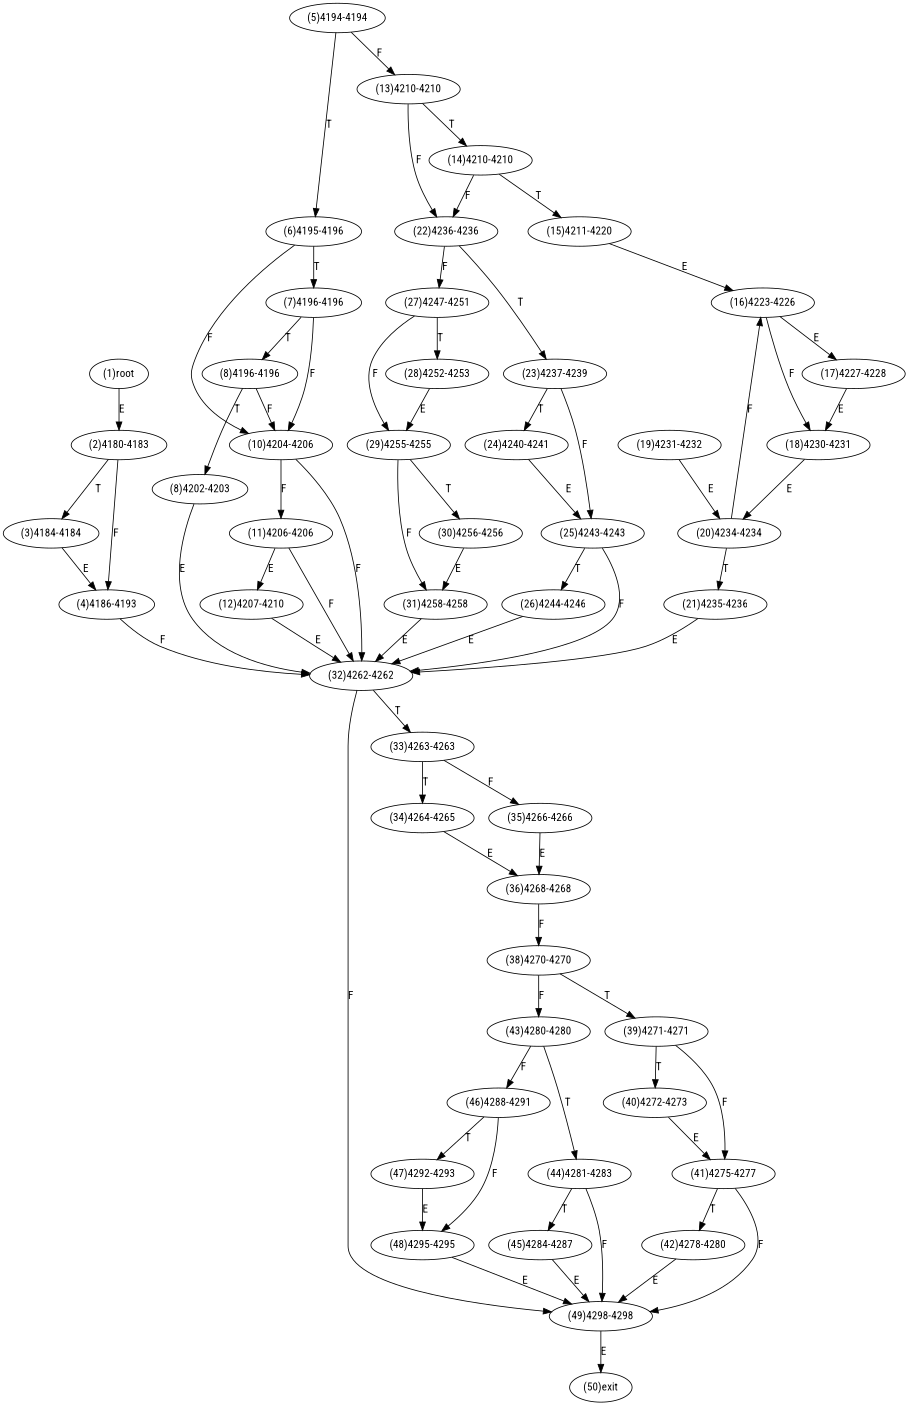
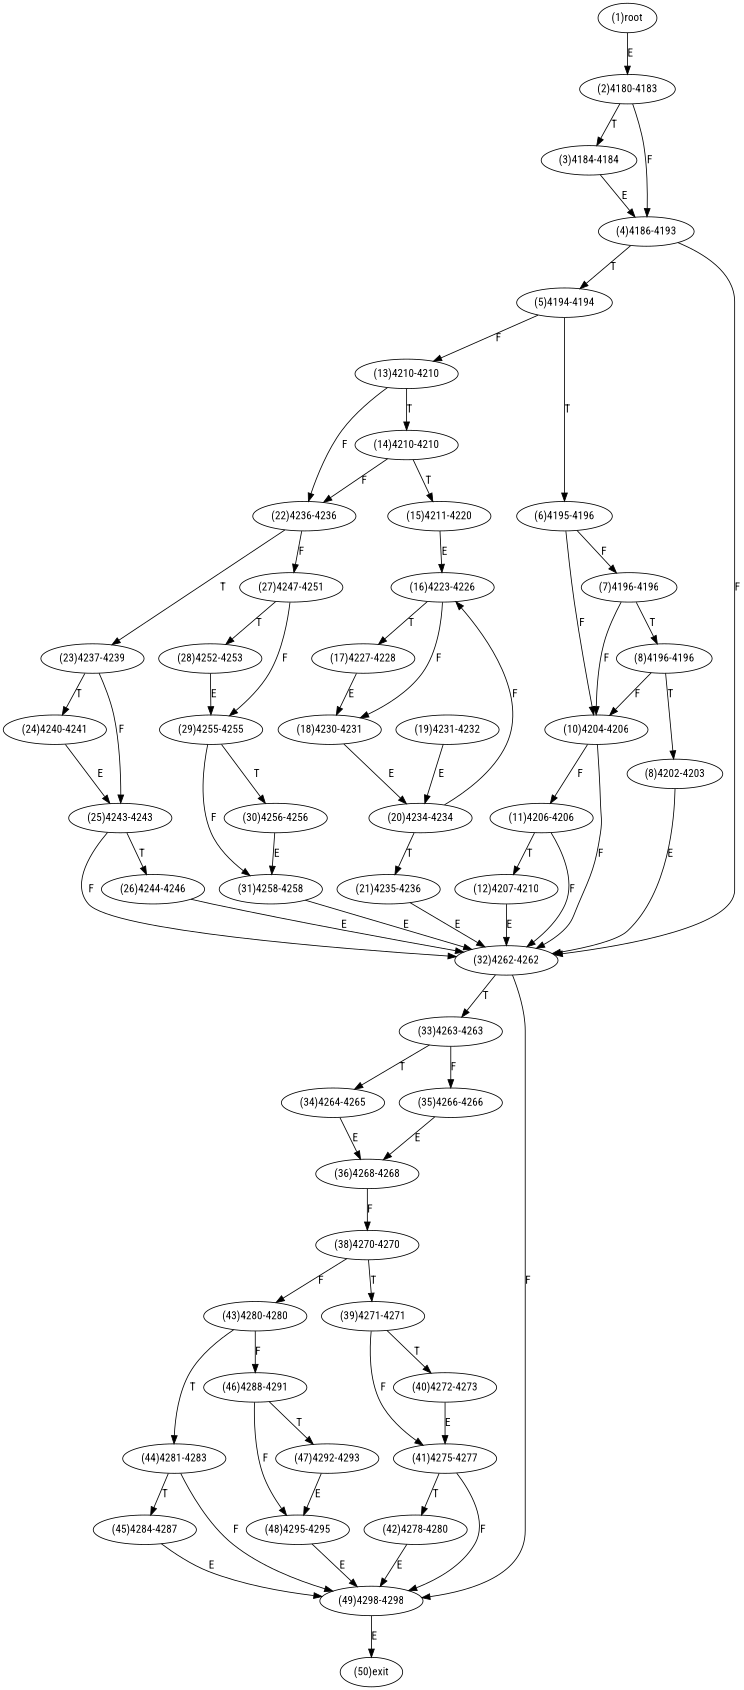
edge "(4)4186-4193" -> "(5)4194-4194": added, label "T"
edge "(6)4195-4196" -> "(7)4196-4196": label "T" -> "F"
edge "(16)4223-4226" -> "(17)4227-4228": label "E" -> "T"
edge "(11)4206-4206" -> "(12)4207-4210": label "E" -> "T"
